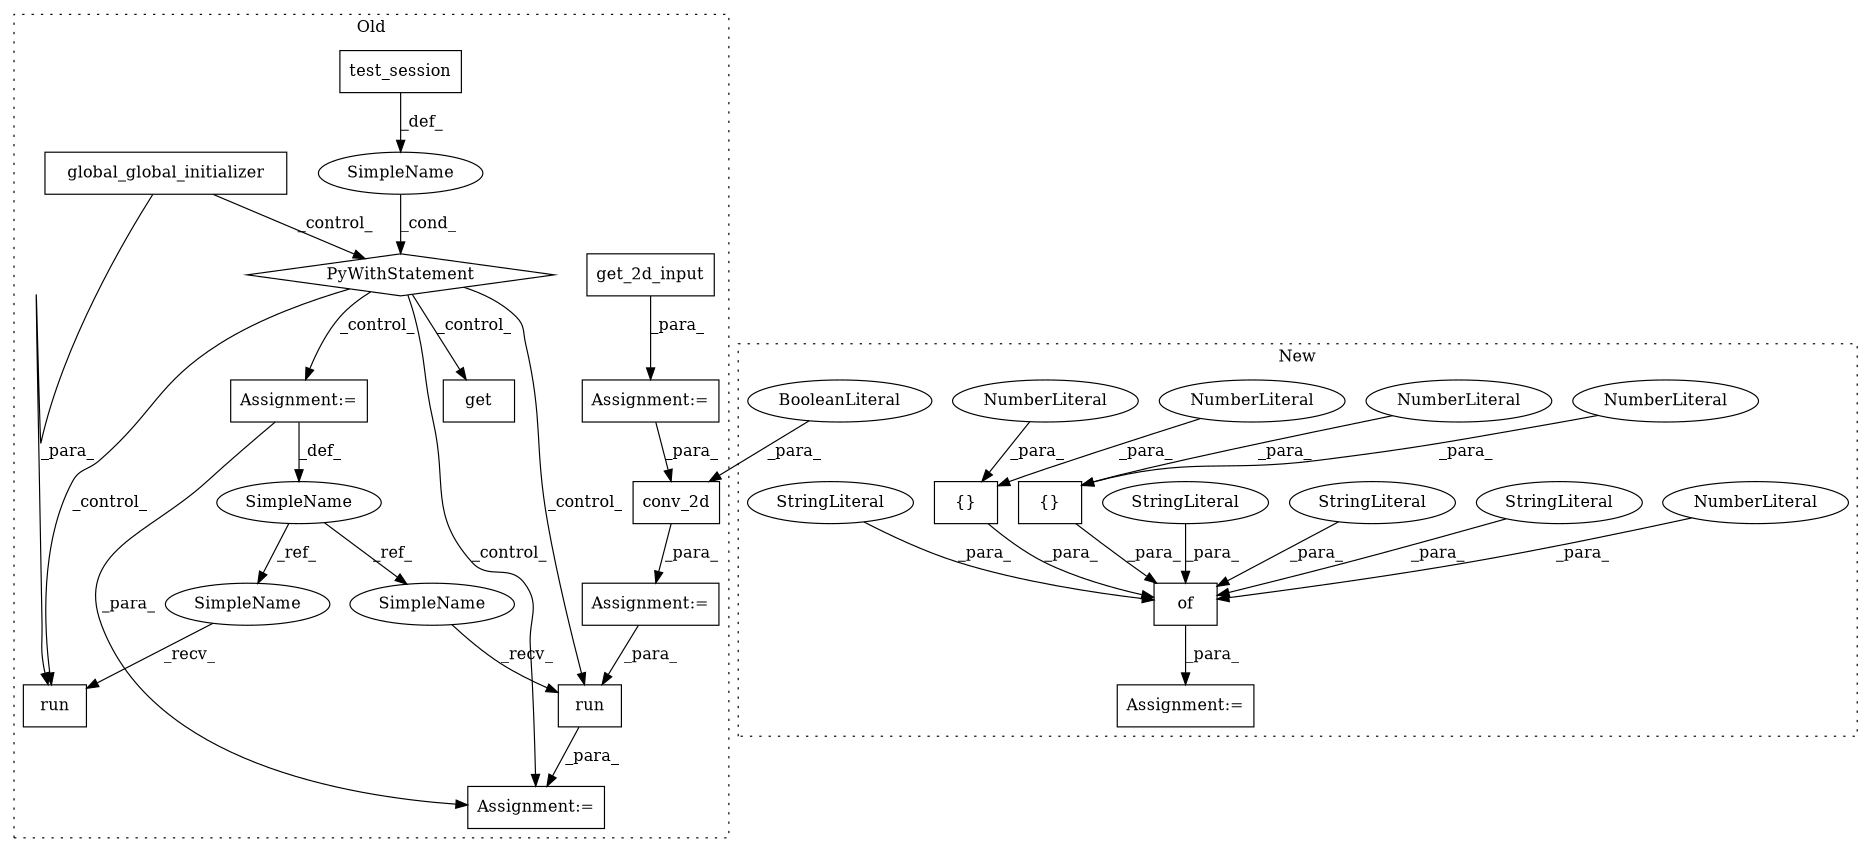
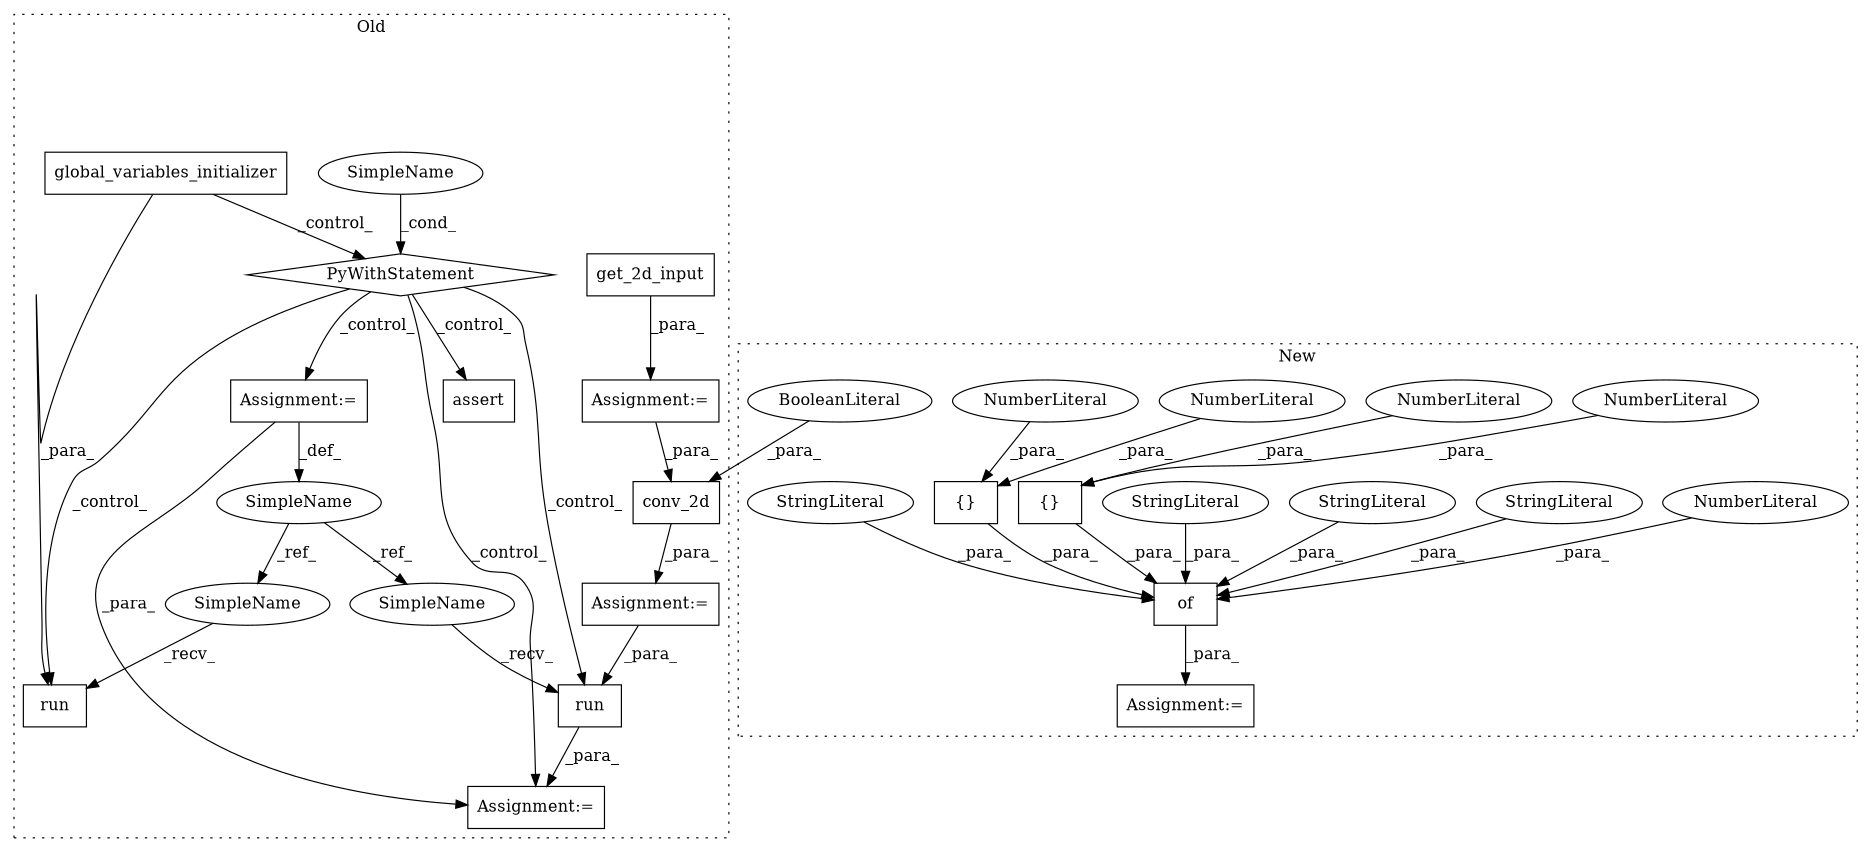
node "test_session": removed
node "global_global_initializer": label "global_global_initializer" -> "global_variables_initializer"
node "get": label "get" -> "assert"
